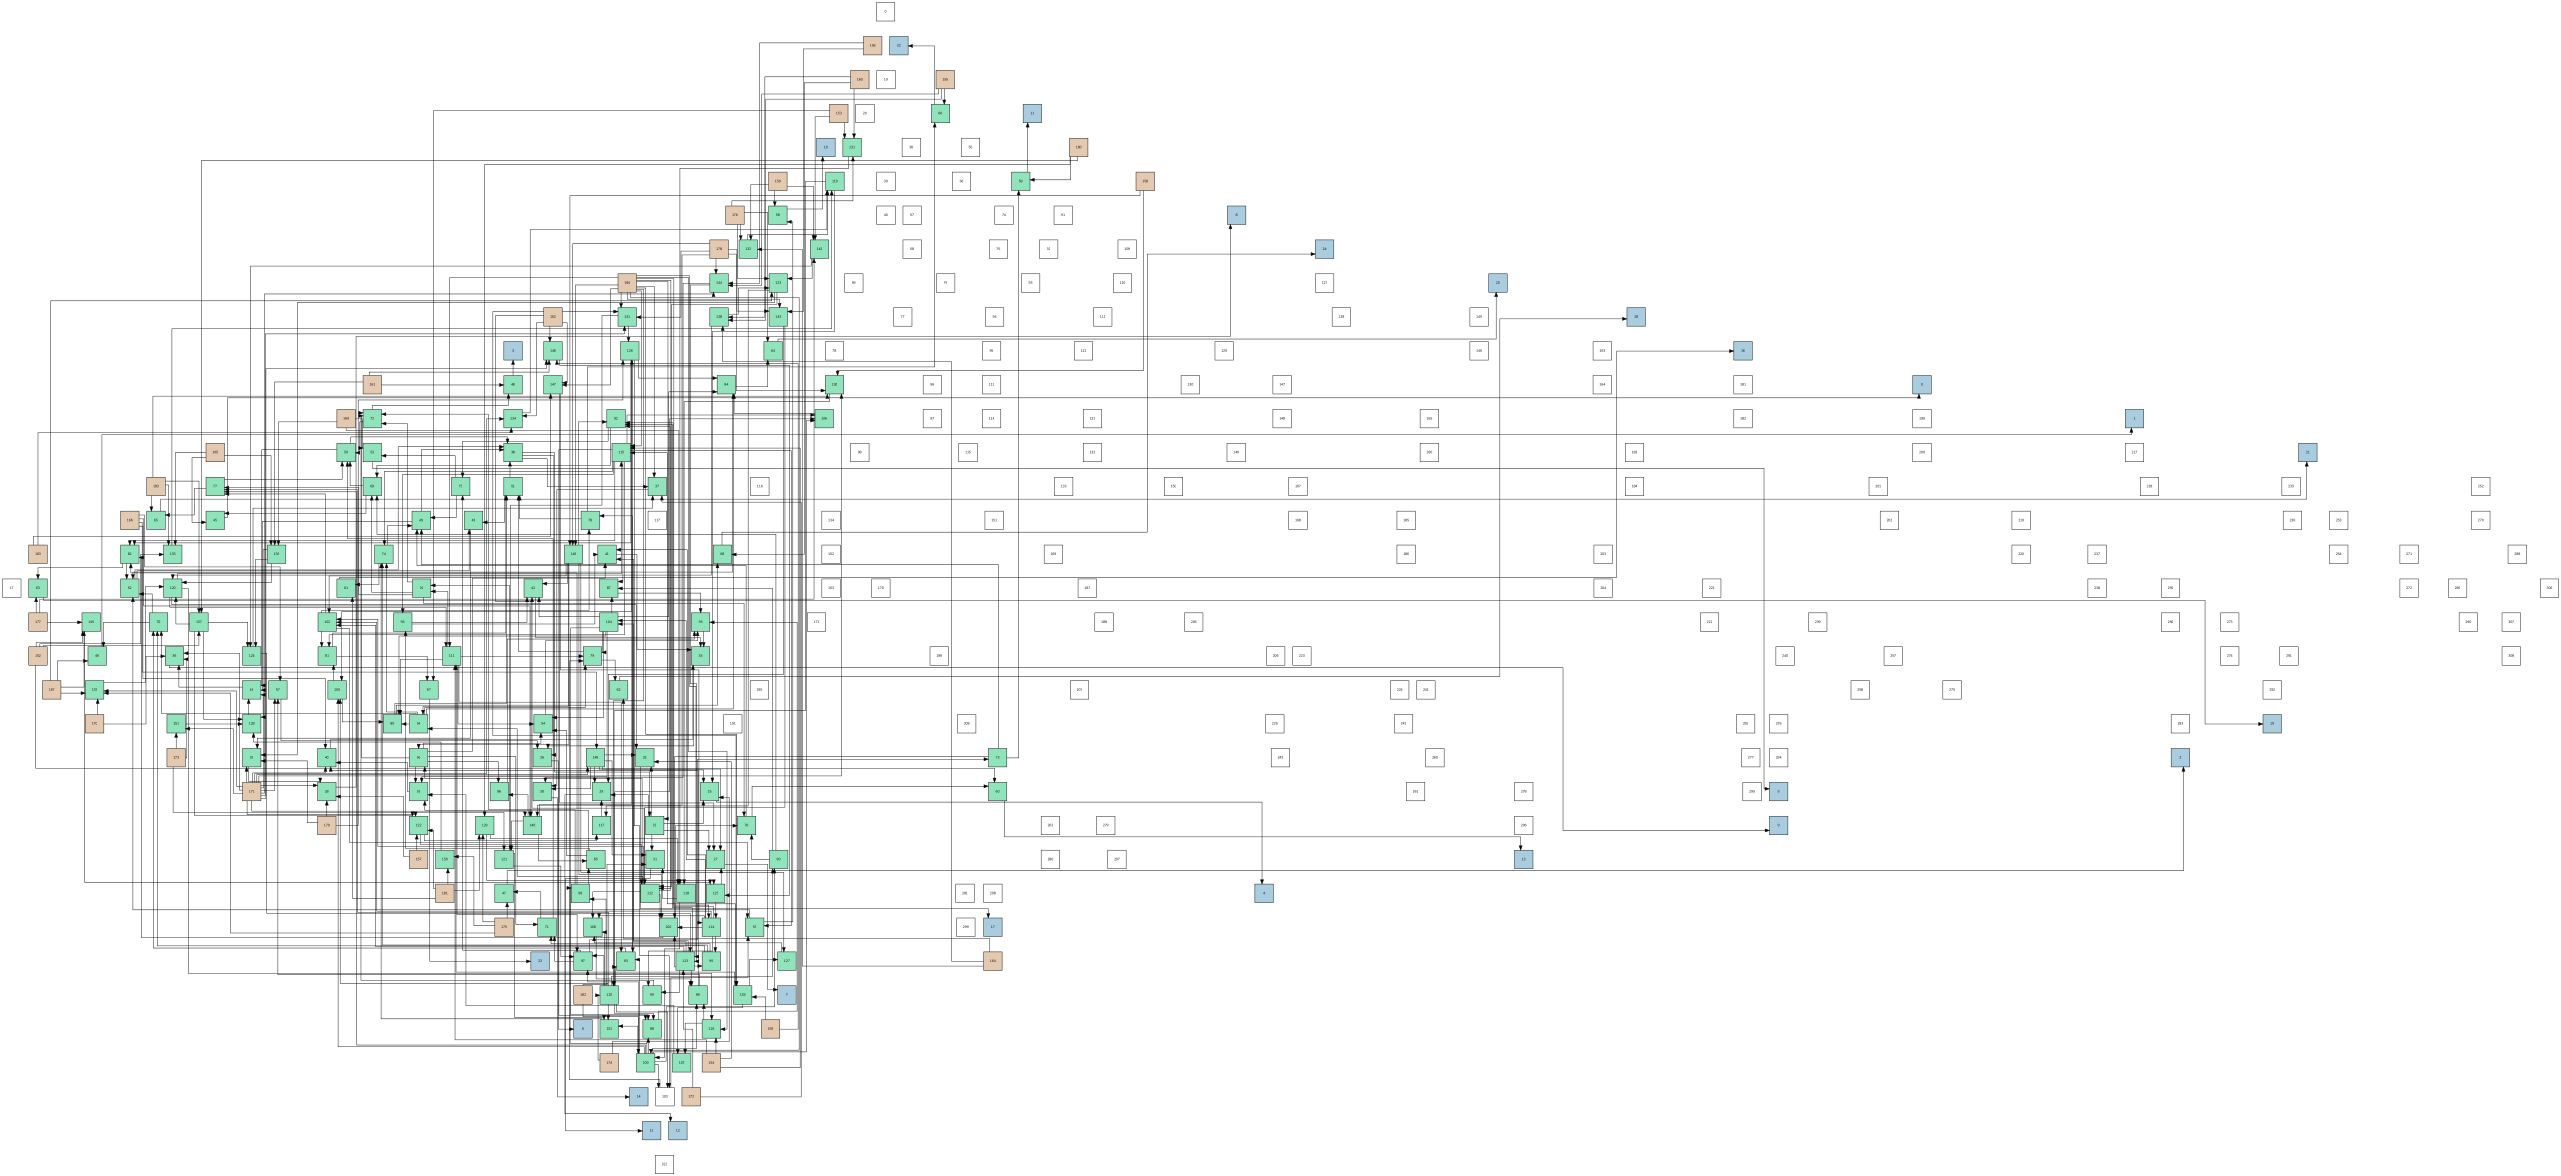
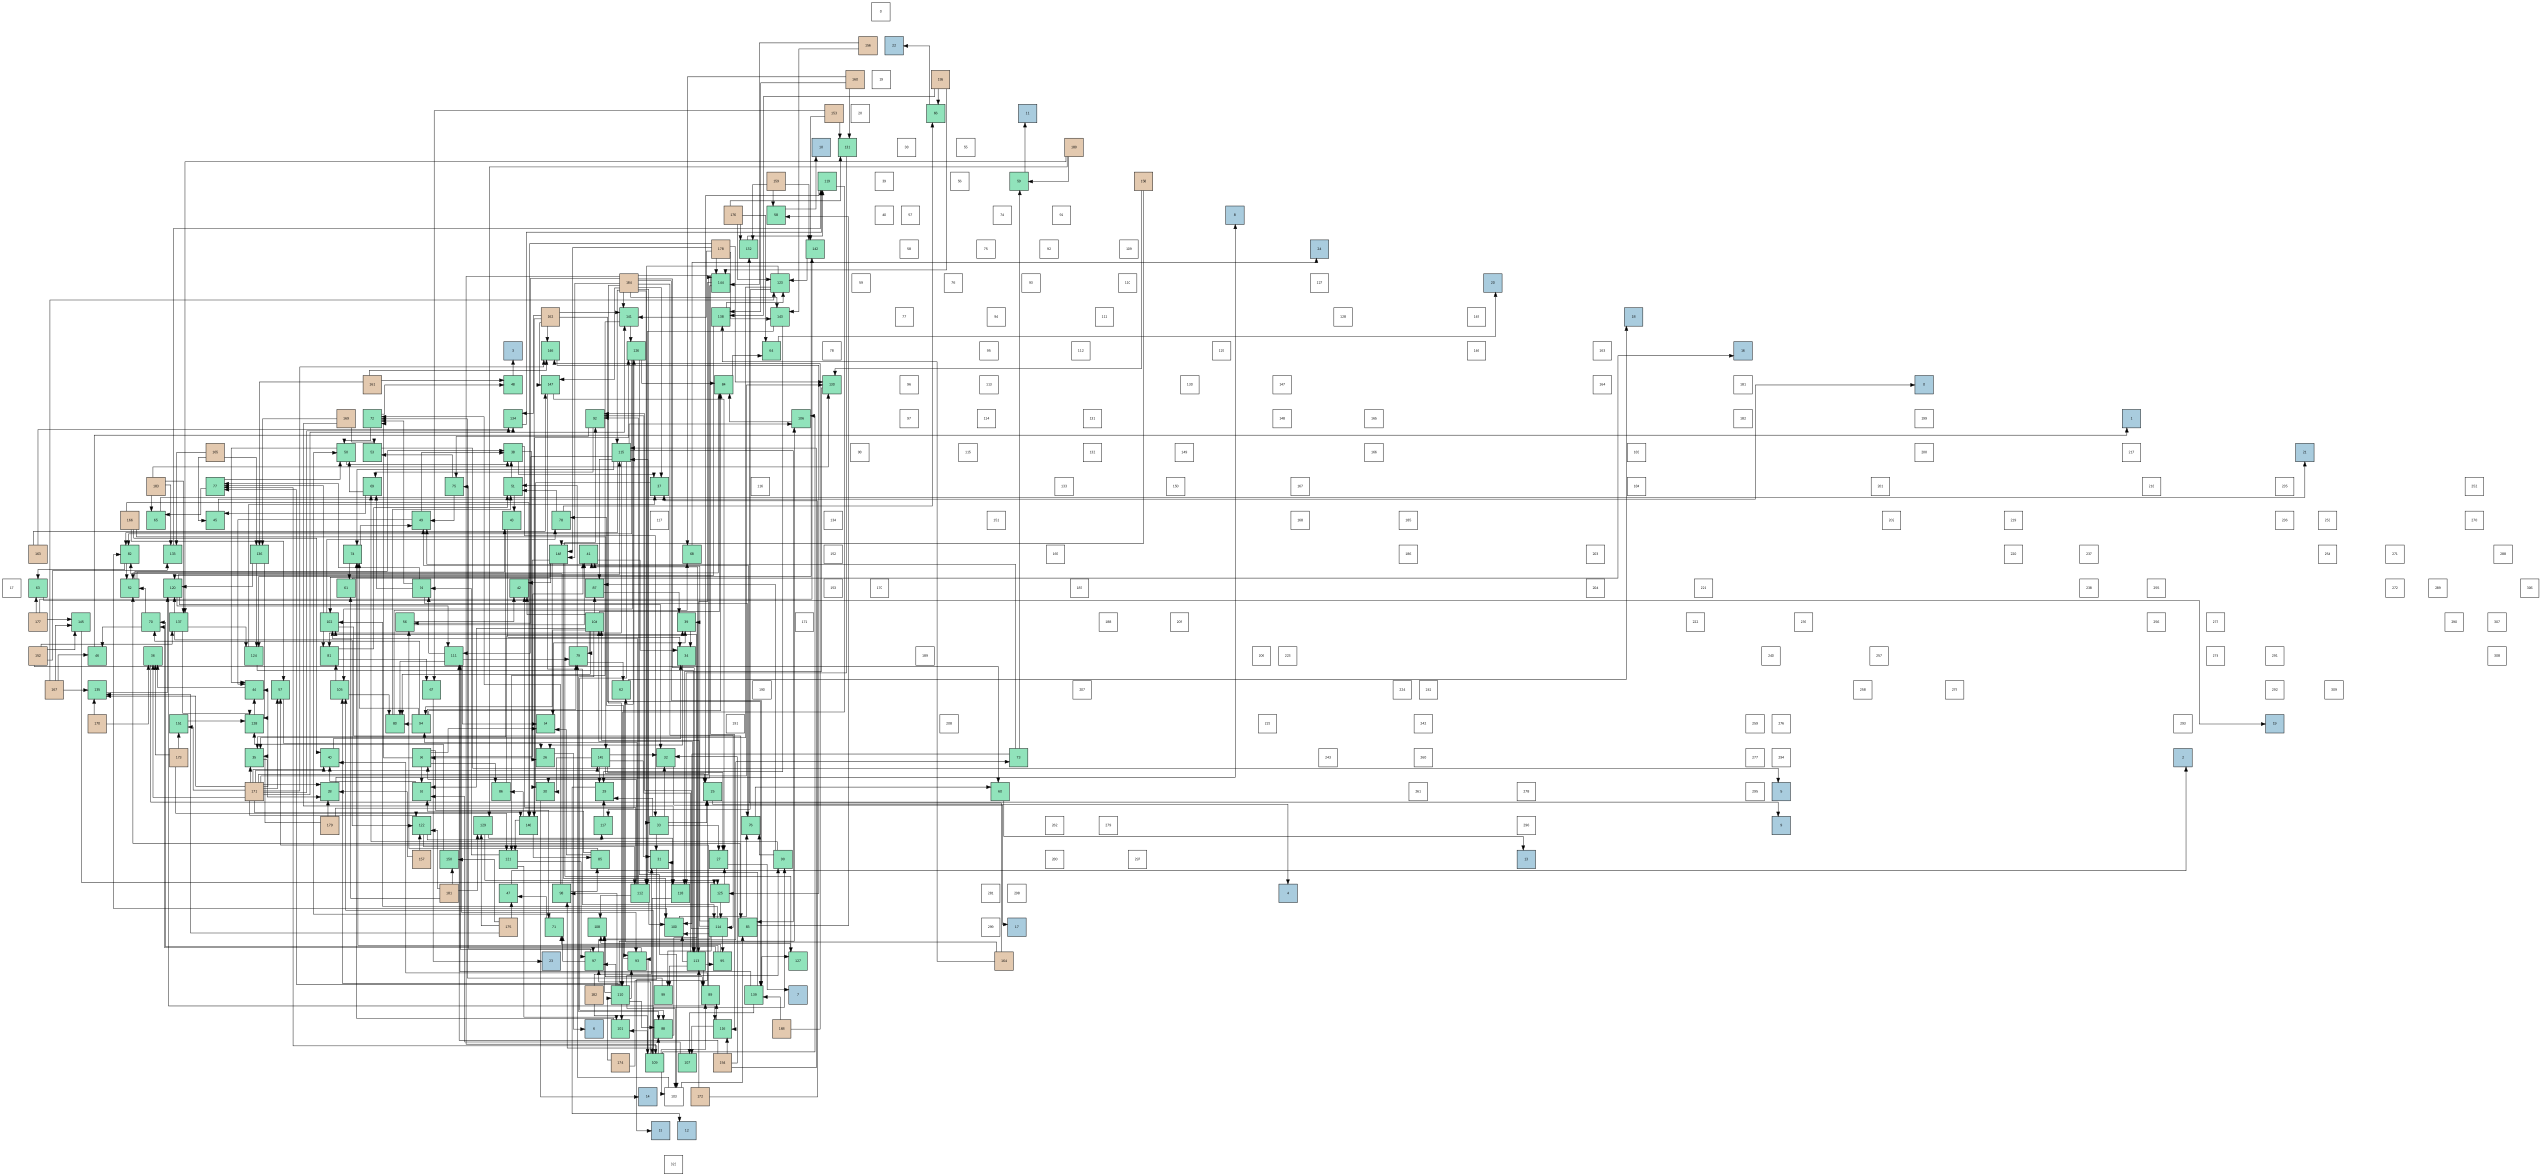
edge "42" -> "34": now "43" -> "34"
node "309": added
